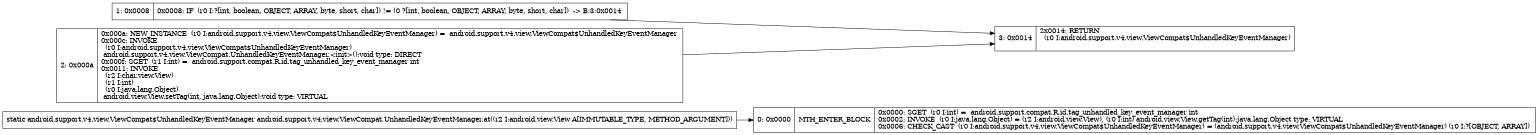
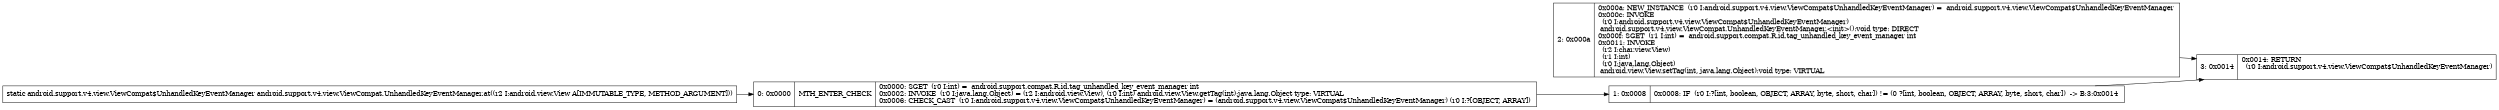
node "3: 0x0014": text "2x0014: RETURN" -> "0x0014: RETURN"
edge "0: 0x0000" -> "1: 0x0008": added
node "0: 0x0000": text "MTH_ENTER_BLOCK" -> "MTH_ENTER_CHECK"
